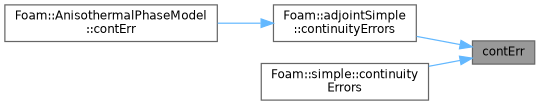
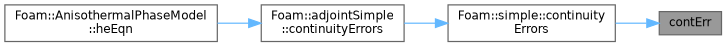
node "Foam::AnisothermalPhaseModel ::contErr": label "Foam::AnisothermalPhaseModel ::contErr" -> "Foam::AnisothermalPhaseModel ::heEqn"
edge "Foam::adjointSimple ::continuityErrors" -> "contErr": now "Foam::adjointSimple ::continuityErrors" -> "Foam::simple::continuity Errors"
